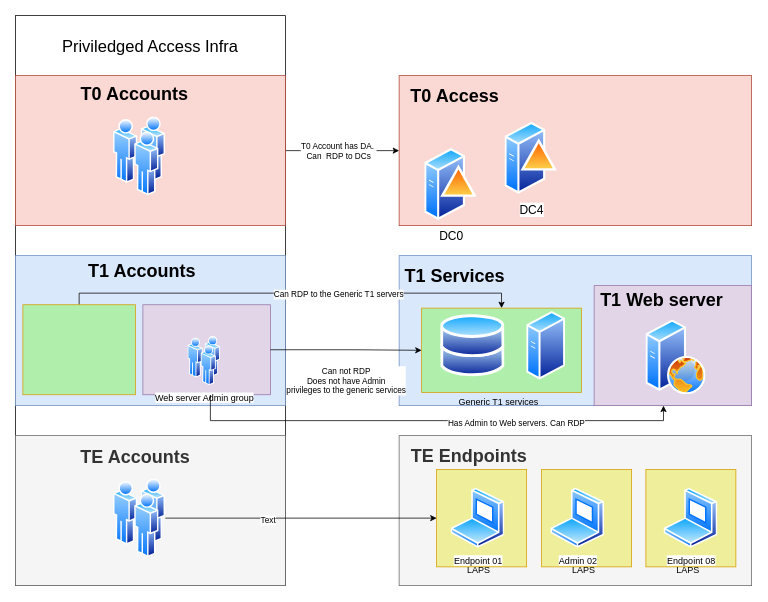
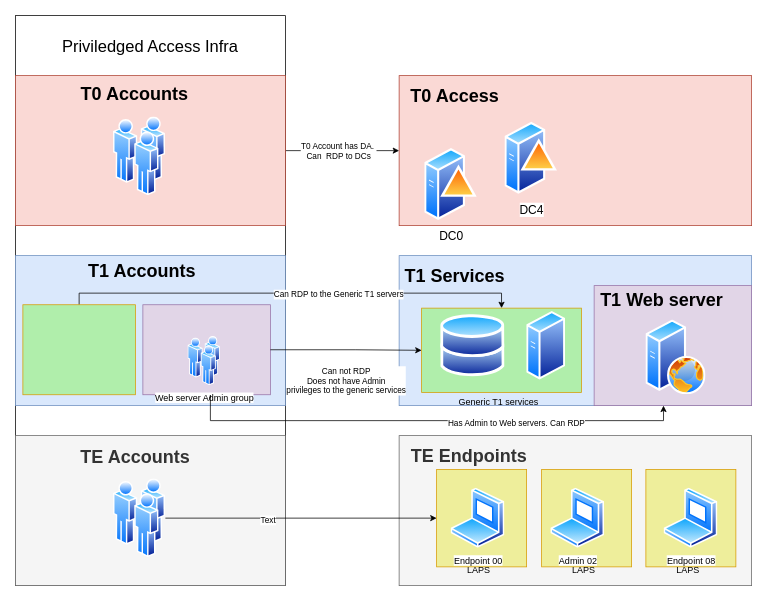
node "Endpoint 01": label "Endpoint 01" -> "Endpoint 00"
